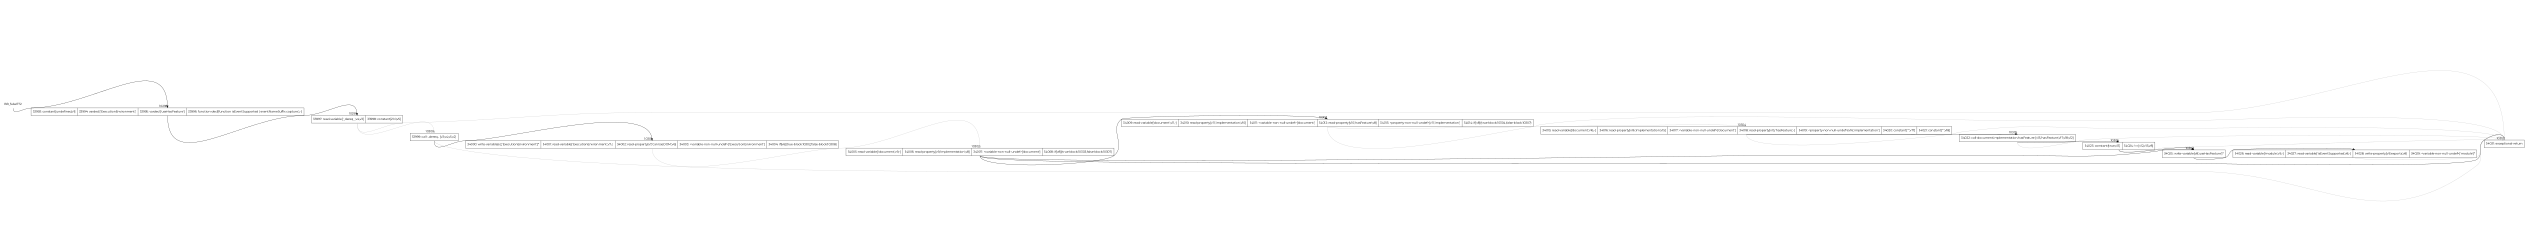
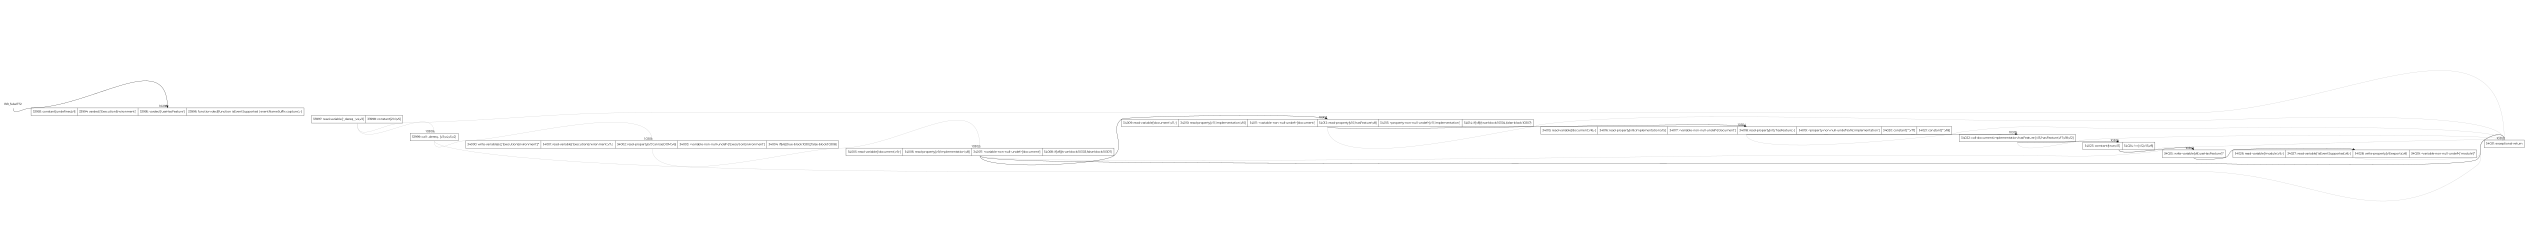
edge "33993: constant[undefined,v1]" -> "33997: read-variable['_dereq_',v4,v3]": removed
edge "34009: read-variable['document',v11,-]" -> "34015: read-variable['document',v16,-]": color gray -> black
edge "33999: call-_dereq_ [v3,v4,v5,v2]" -> "34000: write-variable[v2,'ExecutionEnvironment']*": color black -> gray
edge "34005: read-variable['document',v9,-]" -> "34025: write-variable[v8,'useHasFeature']*": color black -> gray
